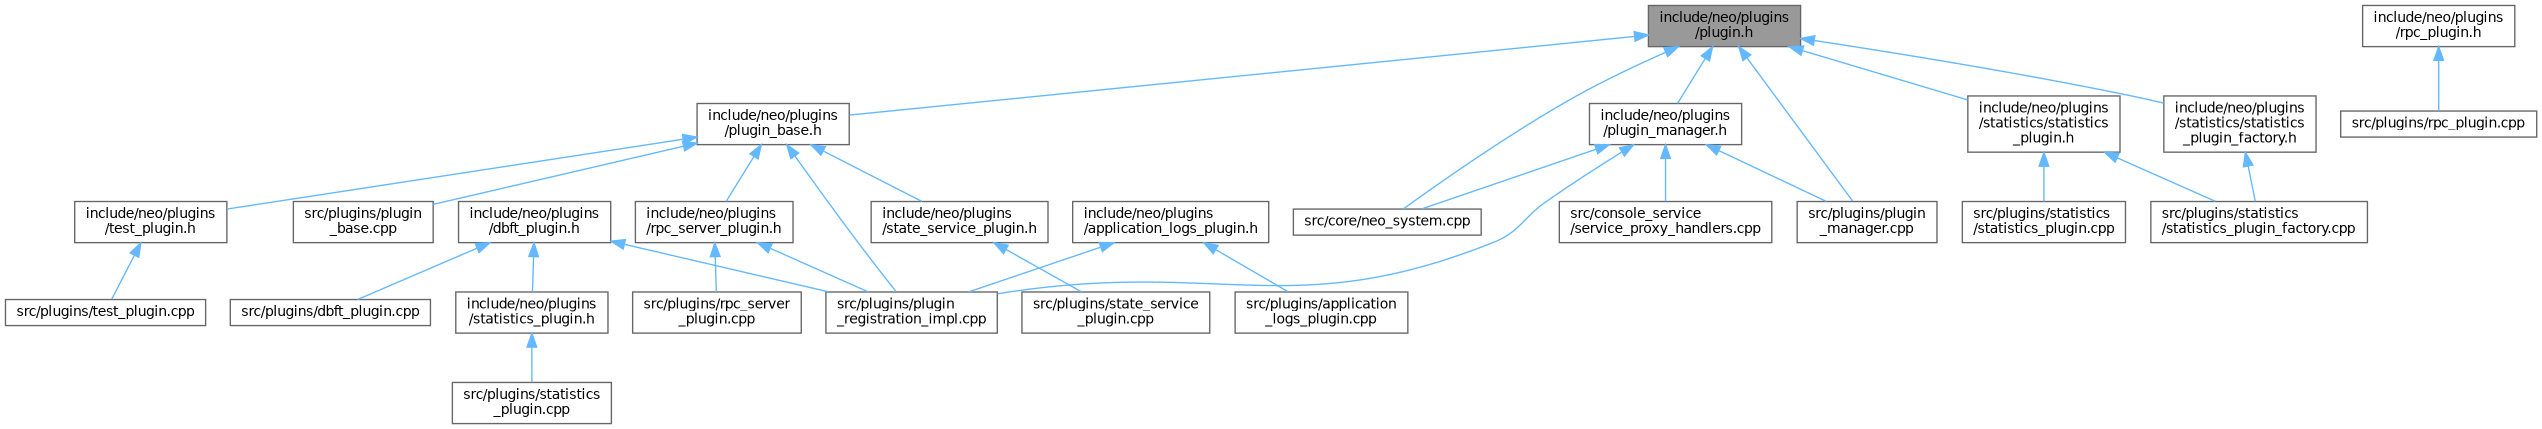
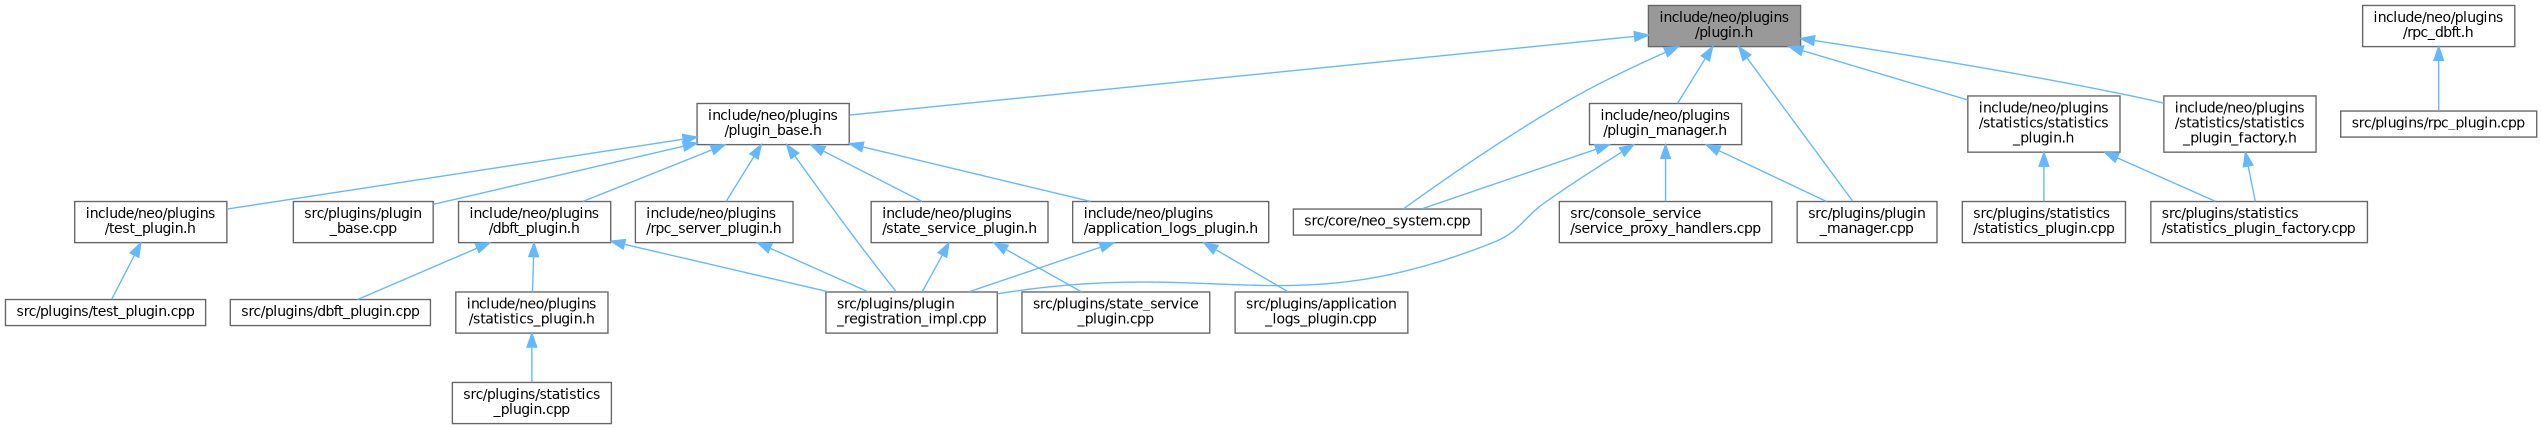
node "include/neo/plugins /rpc_plugin.h": label "include/neo/plugins /rpc_plugin.h" -> "include/neo/plugins /rpc_dbft.h"
edge "include/neo/plugins /application_logs_plugin.h" -> "include/neo/plugins /plugin_base.h": added
edge "include/neo/plugins /dbft_plugin.h" -> "include/neo/plugins /plugin_base.h": added
edge "src/plugins/plugin _registration_impl.cpp" -> "include/neo/plugins /state_service_plugin.h": added
node "src/plugins/rpc_server _plugin.cpp": removed
